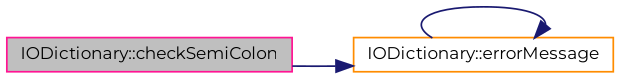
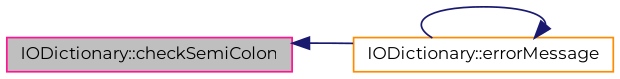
edge "IODictionary::checkSemiColon" -> "IODictionary::errorMessage": reversed
